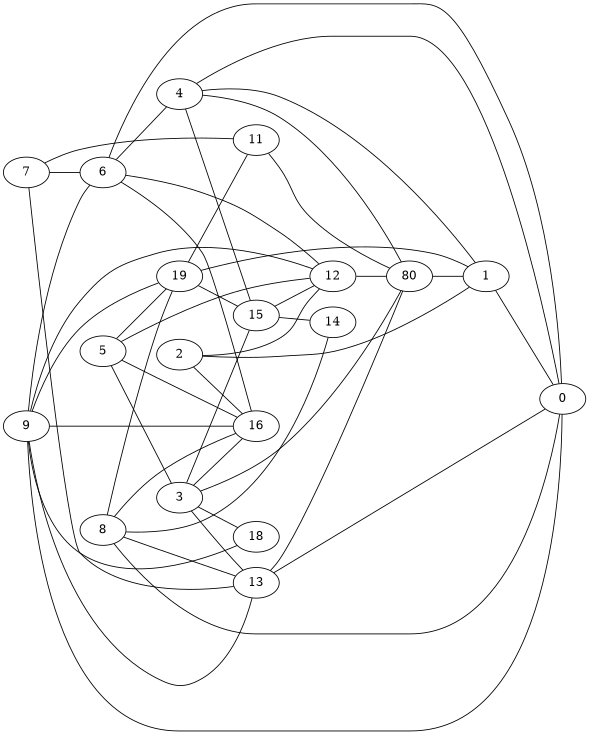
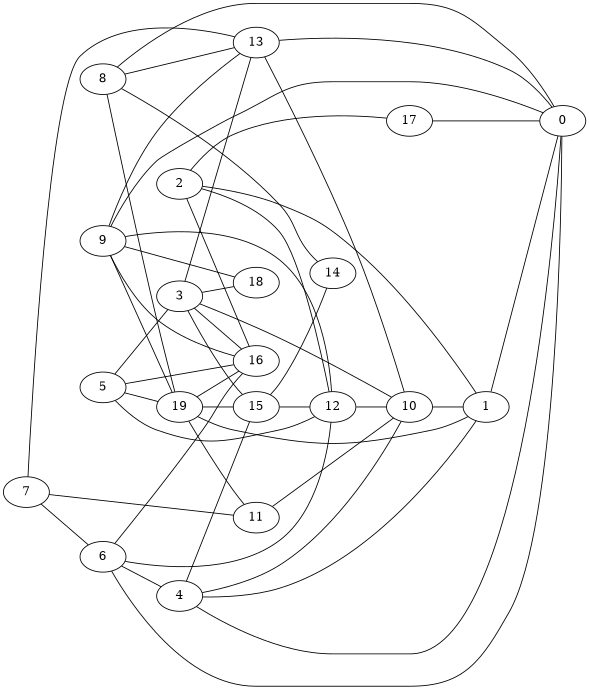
node "17": added
node "80": label "80" -> "10"
edge "6" -- "9": removed
edge "16" -- "8": now "16" -- "19"
